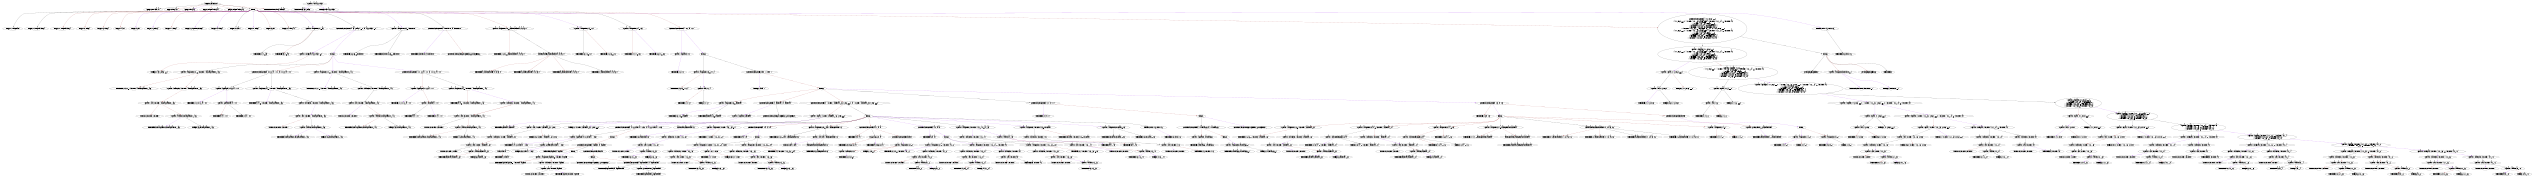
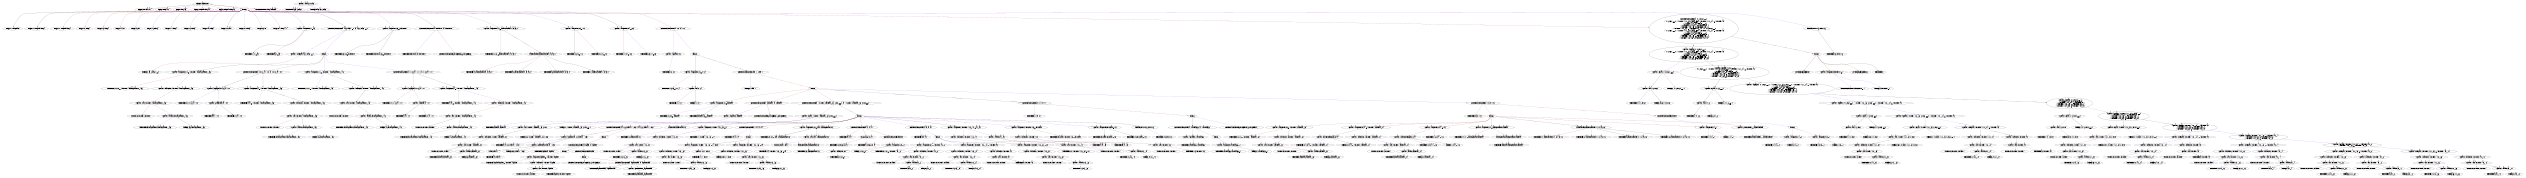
node "(LOCAL,v18: __preDecrement64)": label "(LOCAL,v18: __preDecrement64)" -> "(LOCAL,v18: __int64)"
